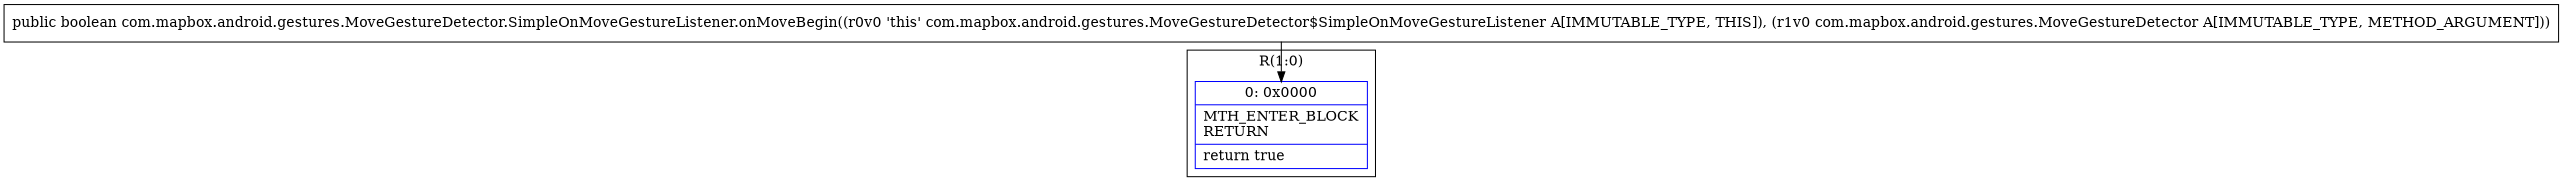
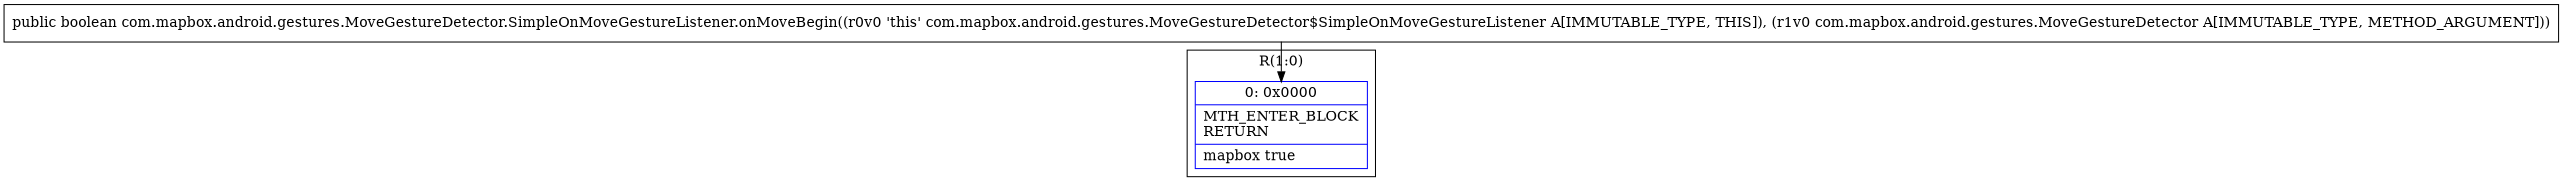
node "0: 0x0000": text "return true" -> "mapbox true"
